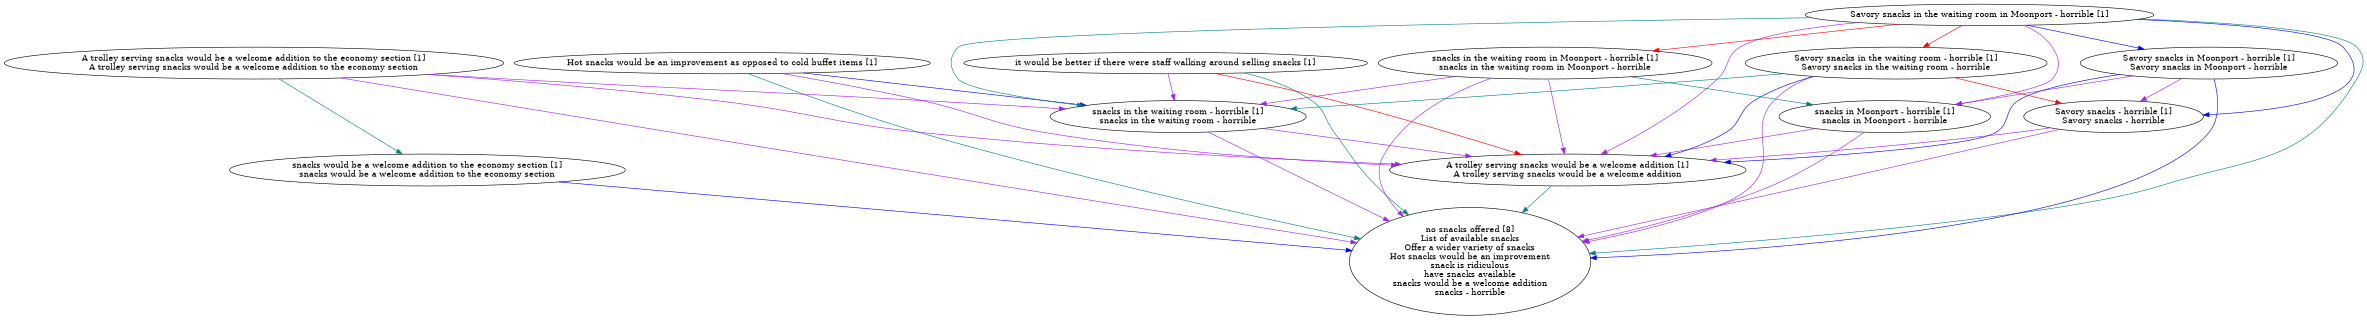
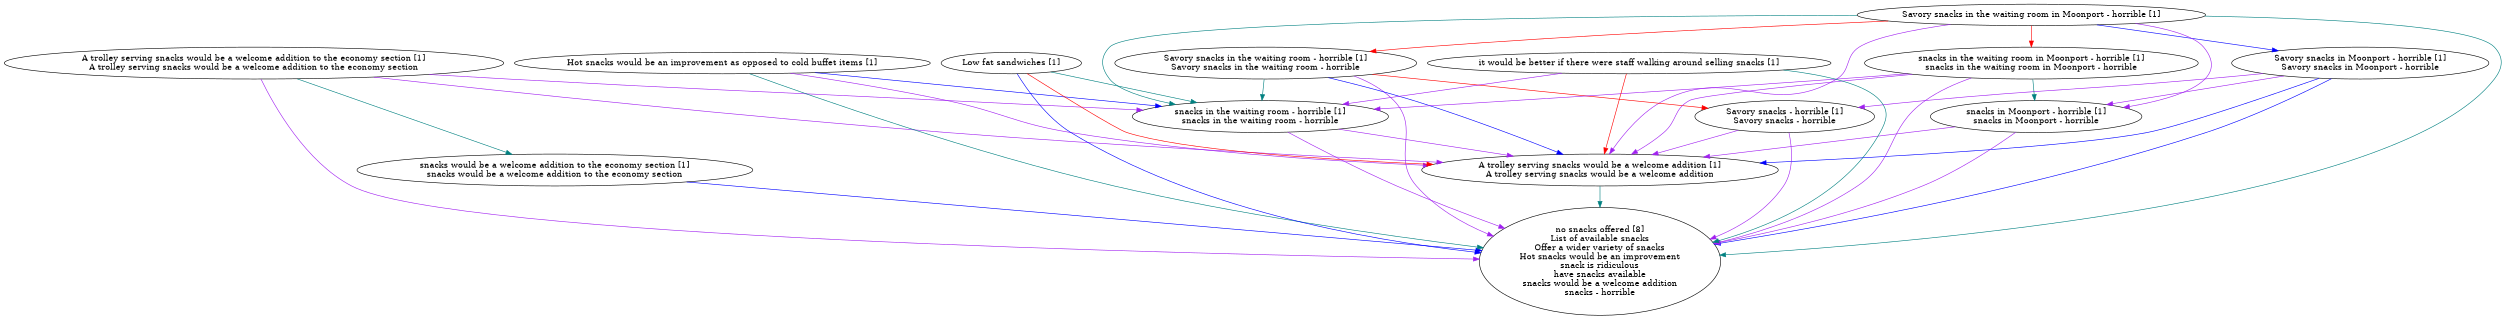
edge "Savory snacks in the waiting room in Moonport - horrible [1]" -> "Savory snacks - horrible [1] Savory snacks - horrible": removed
node "Low fat sandwiches [1]": added
